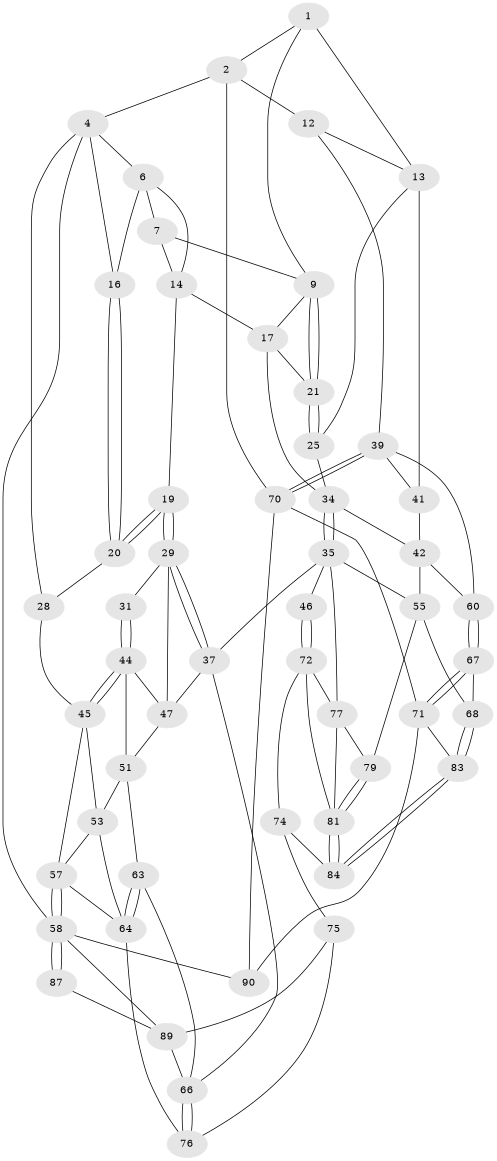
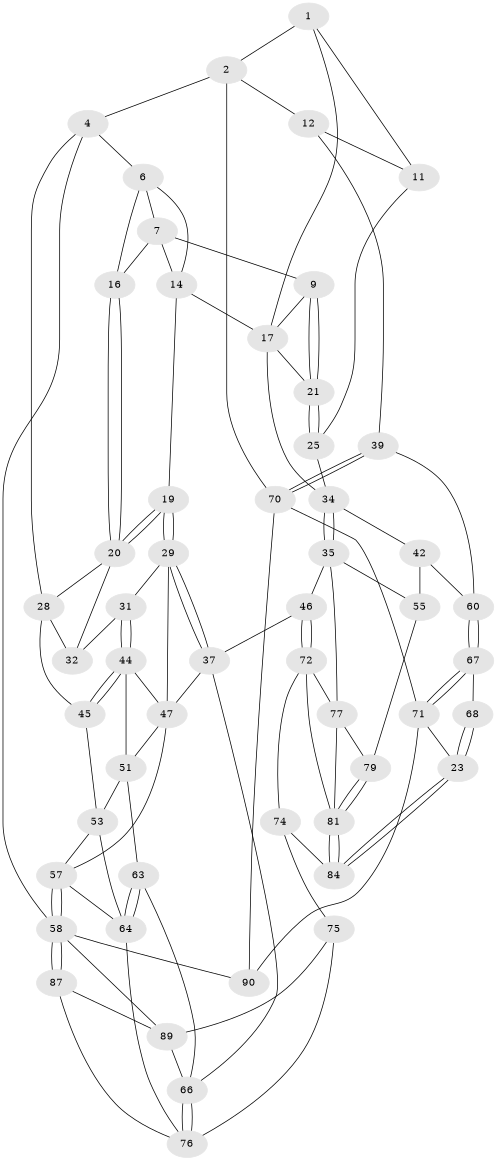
edge "1" -- "9": now "1" -- "17"
node "13": label "13" -> "11"
edge "4" -- "16": now "7" -- "16"
node "41": removed
edge "35" -- "37": now "46" -- "37"
node "32": added
edge "55" -- "68": removed
node "83": label "83" -> "23"
edge "45" -- "57": now "47" -- "57"
edge "87" -- "76": added
